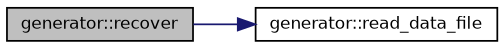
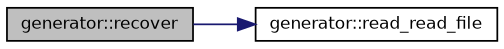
node "generator::read_data_file": label "generator::read_data_file" -> "generator::read_read_file"
